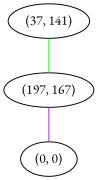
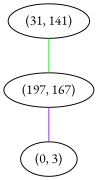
node "(37, 141)": label "(37, 141)" -> "(31, 141)"
node "(0, 0)": label "(0, 0)" -> "(0, 3)"
